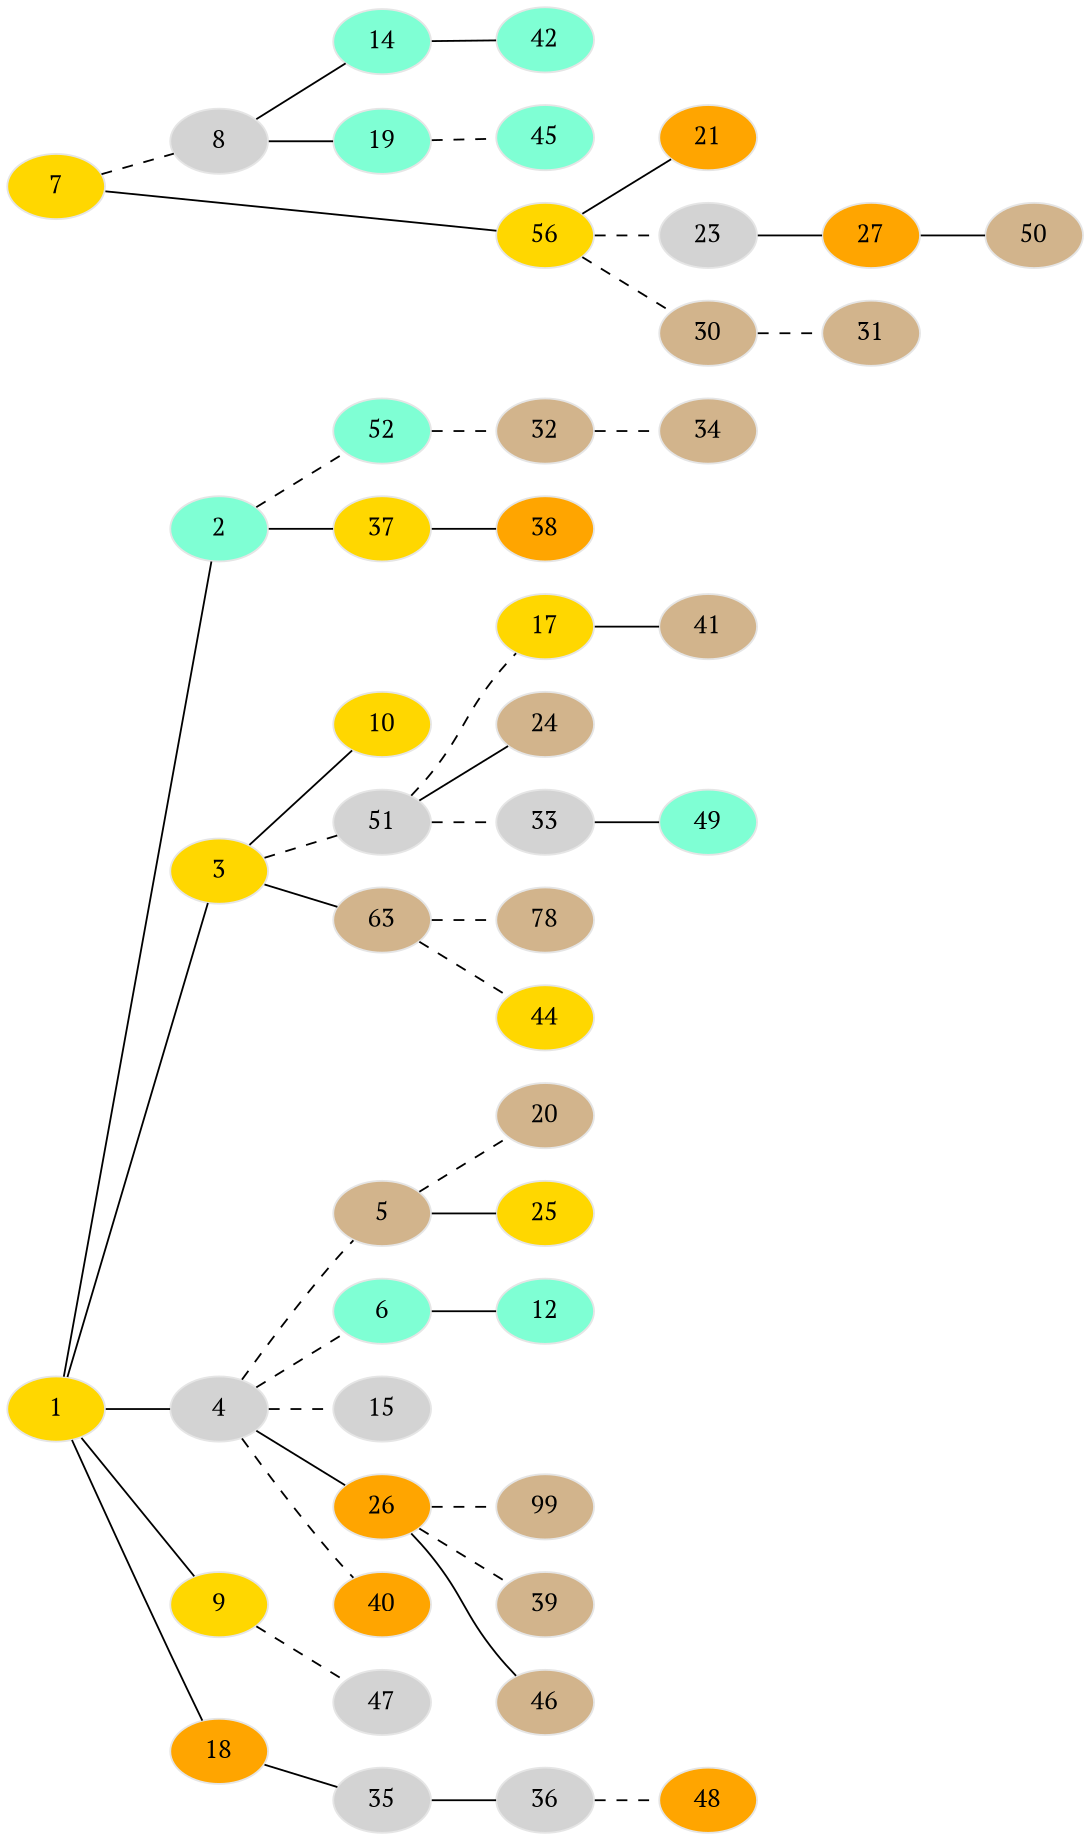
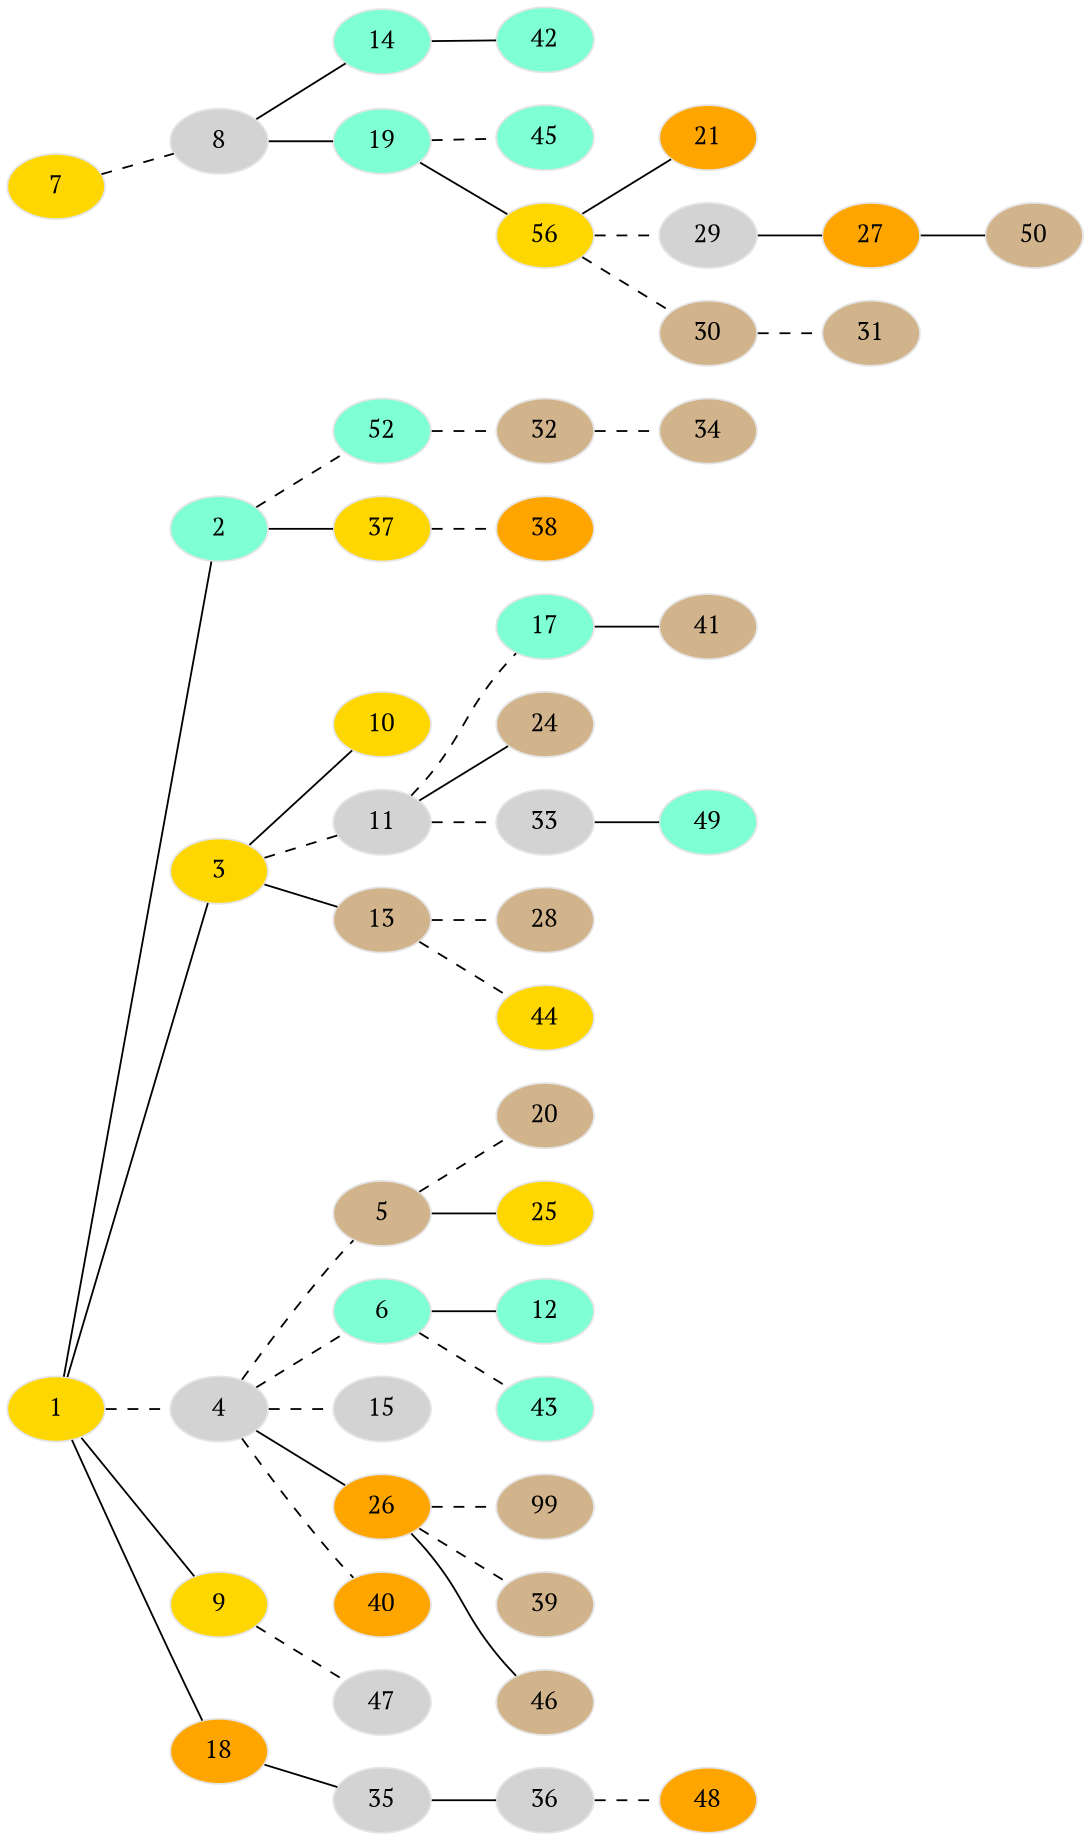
edge "7" -- "56": now "19" -- "56"
node "23": label "23" -> "29"
edge "37" -- "38": style solid -> dashed
node "17": fillcolor gold -> aquamarine
node "51": label "51" -> "11"
node "63": label "63" -> "13"
node "78": label "78" -> "28"
edge "1" -- "4": style solid -> dashed
node "43": added
